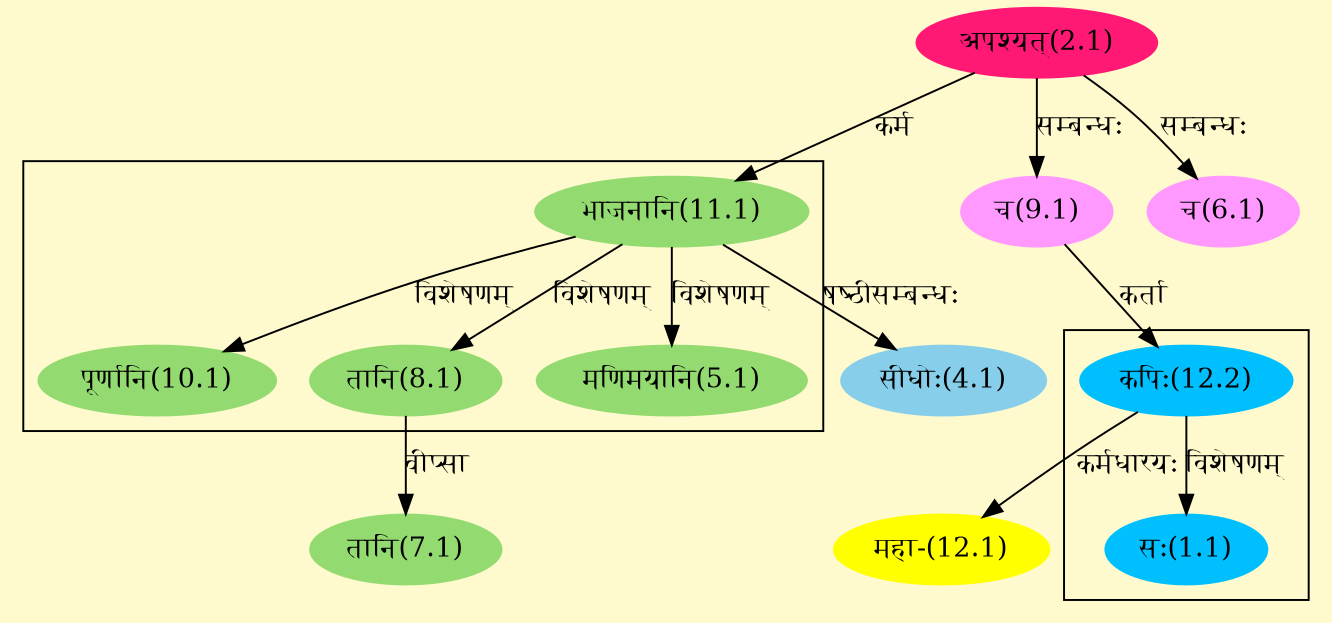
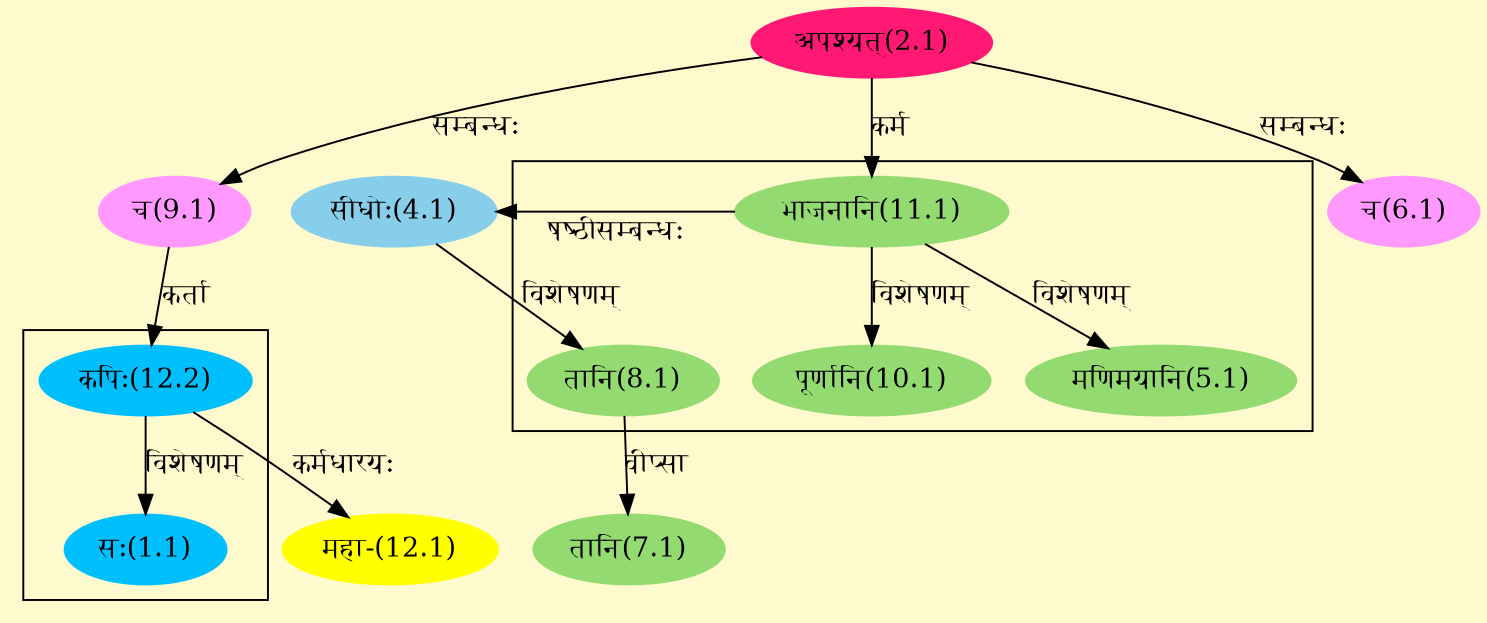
edge "भाजनानि(11.1)" -> "तानि(8.1)": now "सीधोः(4.1)" -> "तानि(8.1)"
